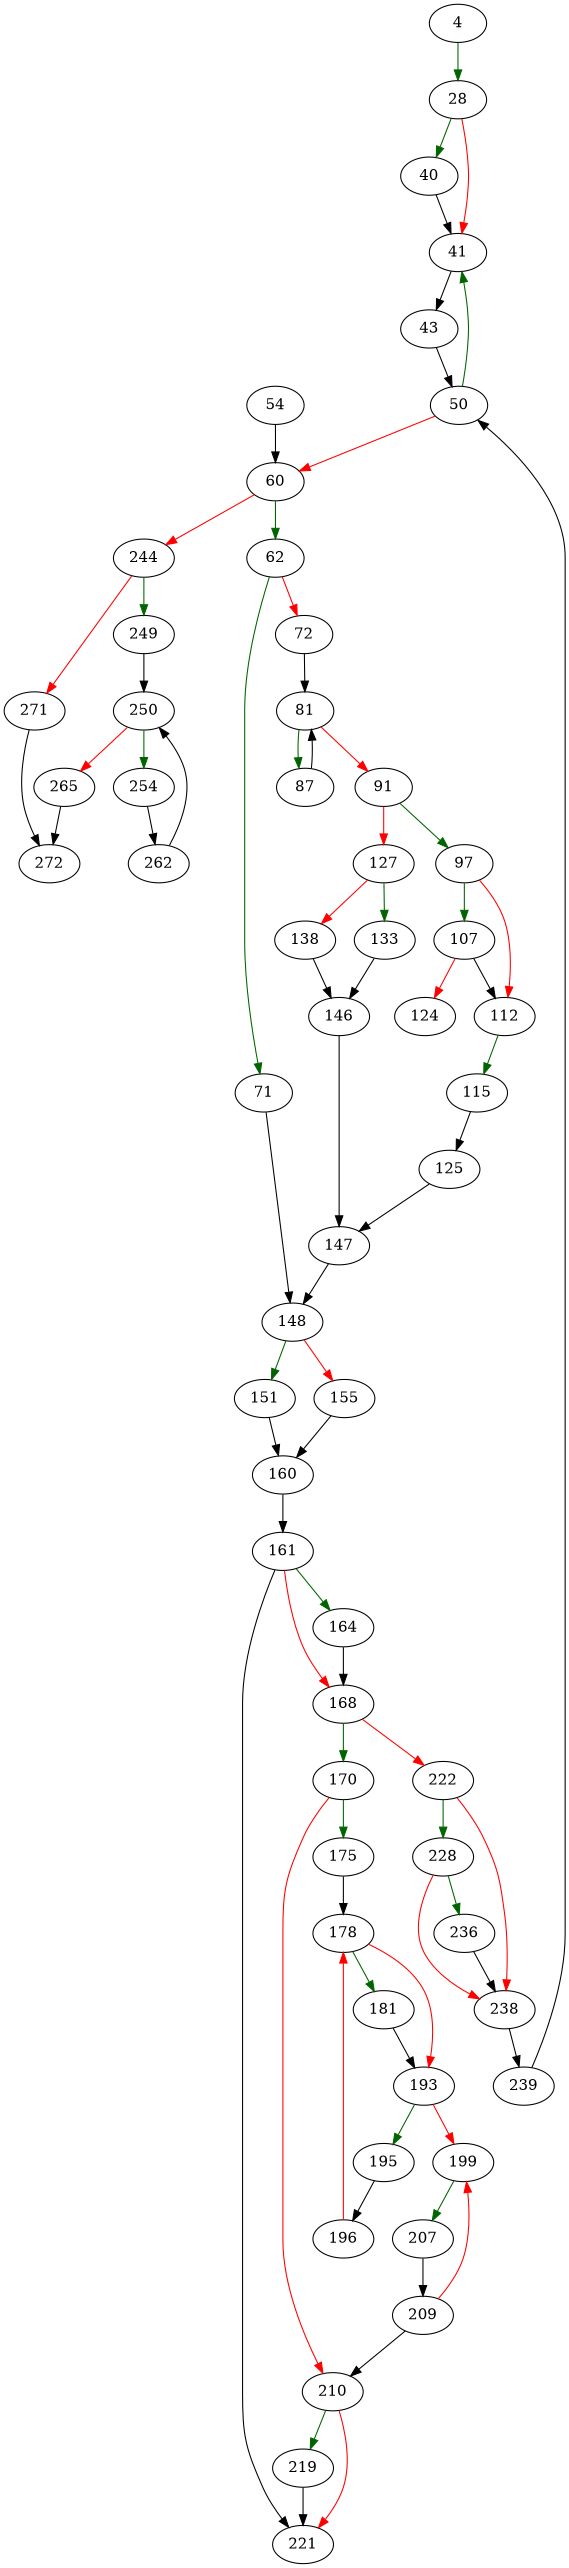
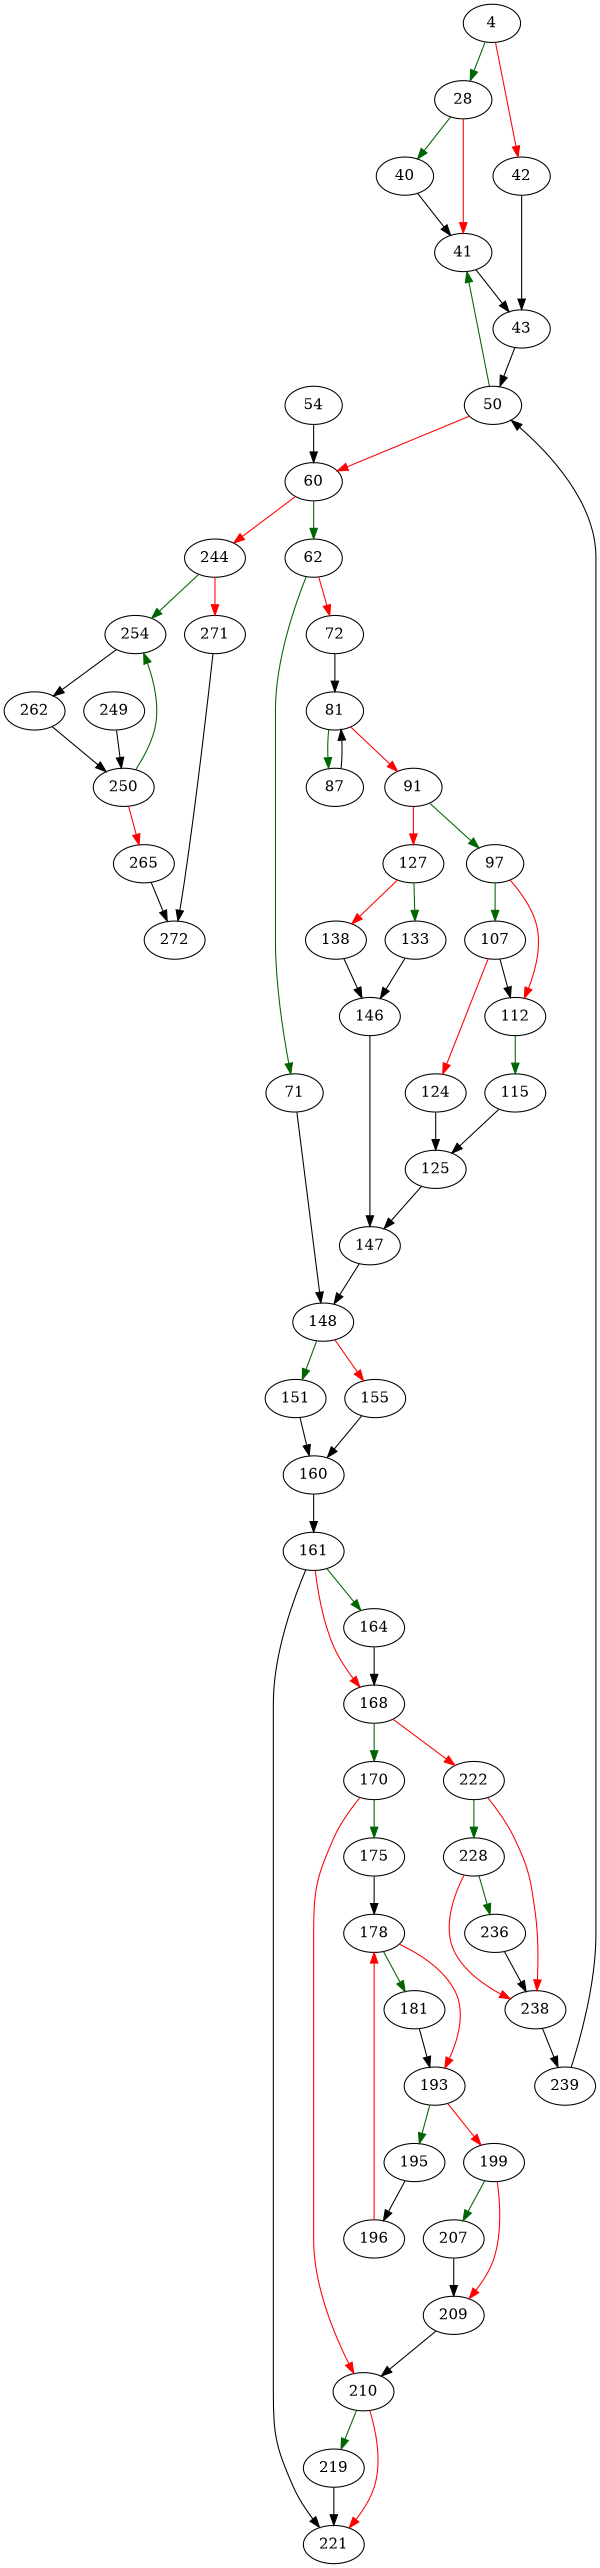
node "42": added
edge "244" -> "249": now "244" -> "254"
edge "124" -> "125": added
edge "209" -> "199": reversed
